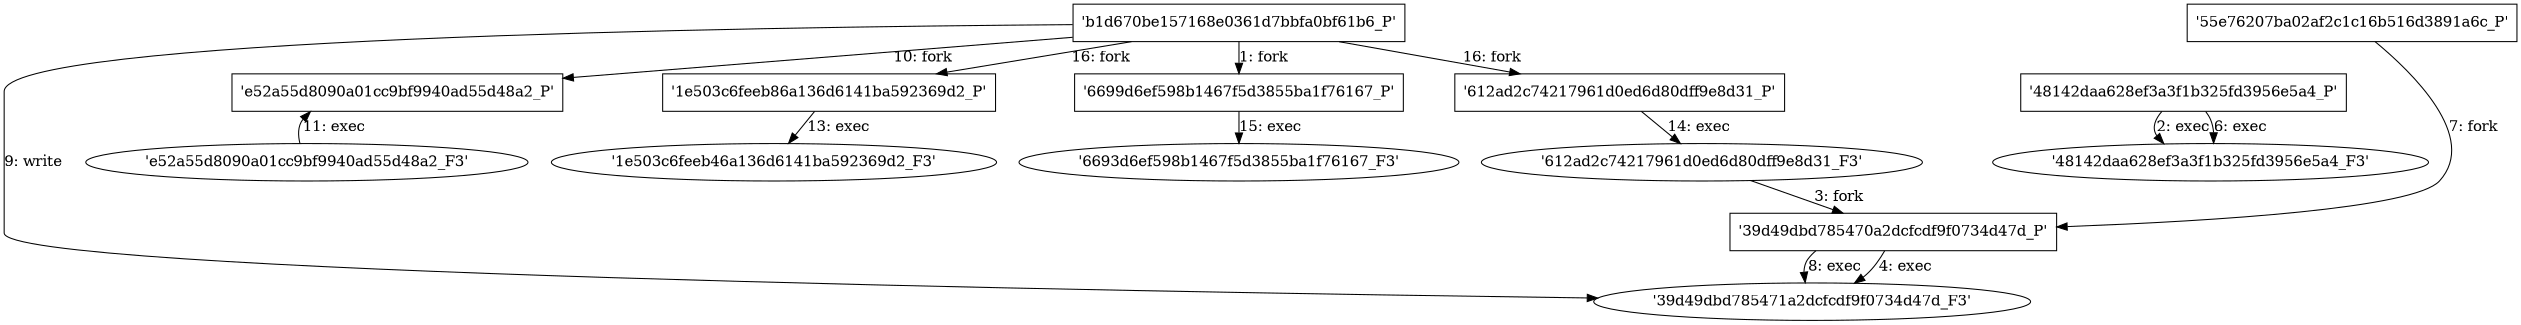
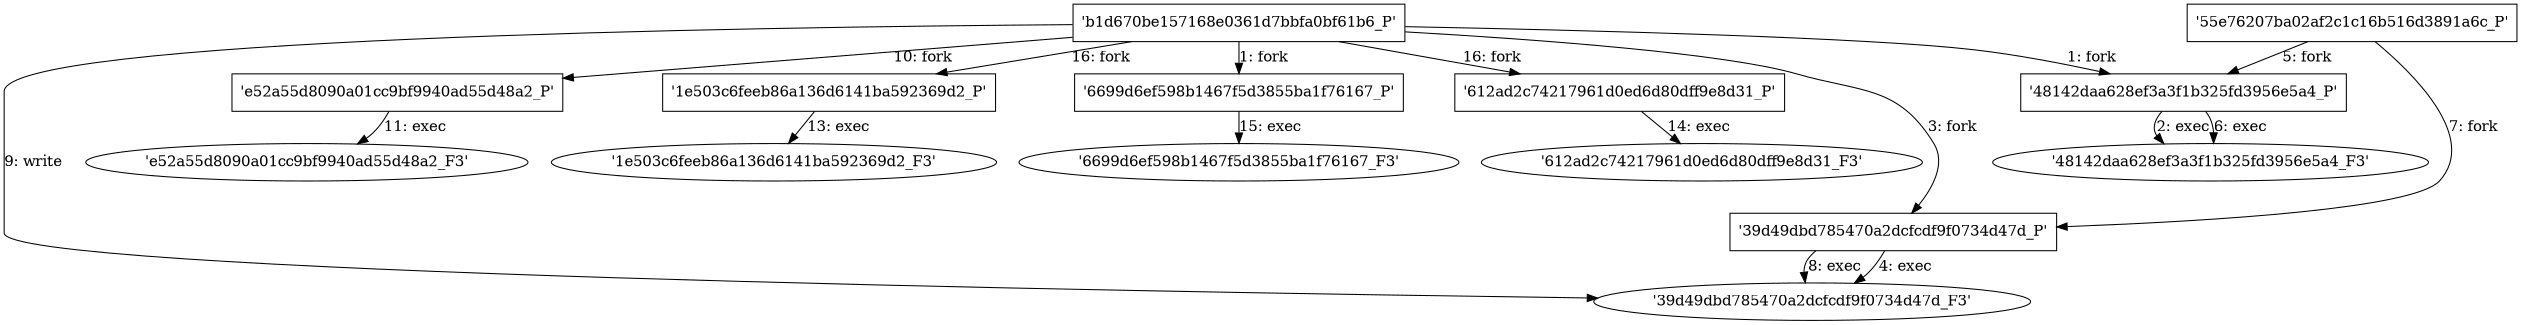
edge "'b1d670be157168e0361d7bbfa0bf61b6_P'" -> "'48142daa628ef3a3f1b325fd3956e5a4_P'": added, label "1: fork"
edge "'55e76207ba02af2c1c16b516d3891a6c_P'" -> "'48142daa628ef3a3f1b325fd3956e5a4_P'": added, label "5: fork"
edge "'e52a55d8090a01cc9bf9940ad55d48a2_F3'" -> "'e52a55d8090a01cc9bf9940ad55d48a2_P'": reversed
node "'1e503c6feeb46a136d6141ba592369d2_F3'": label "'1e503c6feeb46a136d6141ba592369d2_F3'" -> "'1e503c6feeb86a136d6141ba592369d2_F3'"
node "'6693d6ef598b1467f5d3855ba1f76167_F3'": label "'6693d6ef598b1467f5d3855ba1f76167_F3'" -> "'6699d6ef598b1467f5d3855ba1f76167_F3'"
edge "'612ad2c74217961d0ed6d80dff9e8d31_F3'" -> "'39d49dbd785470a2dcfcdf9f0734d47d_P'": now "'b1d670be157168e0361d7bbfa0bf61b6_P'" -> "'39d49dbd785470a2dcfcdf9f0734d47d_P'"
node "'39d49dbd785471a2dcfcdf9f0734d47d_F3'": label "'39d49dbd785471a2dcfcdf9f0734d47d_F3'" -> "'39d49dbd785470a2dcfcdf9f0734d47d_F3'"
